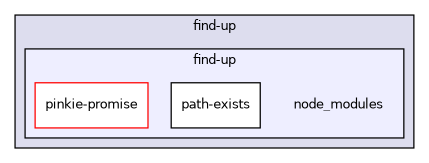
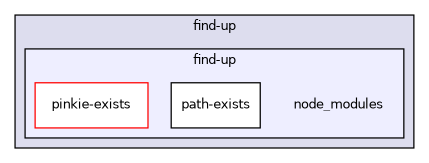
node "pinkie-promise": label "pinkie-promise" -> "pinkie-exists"
